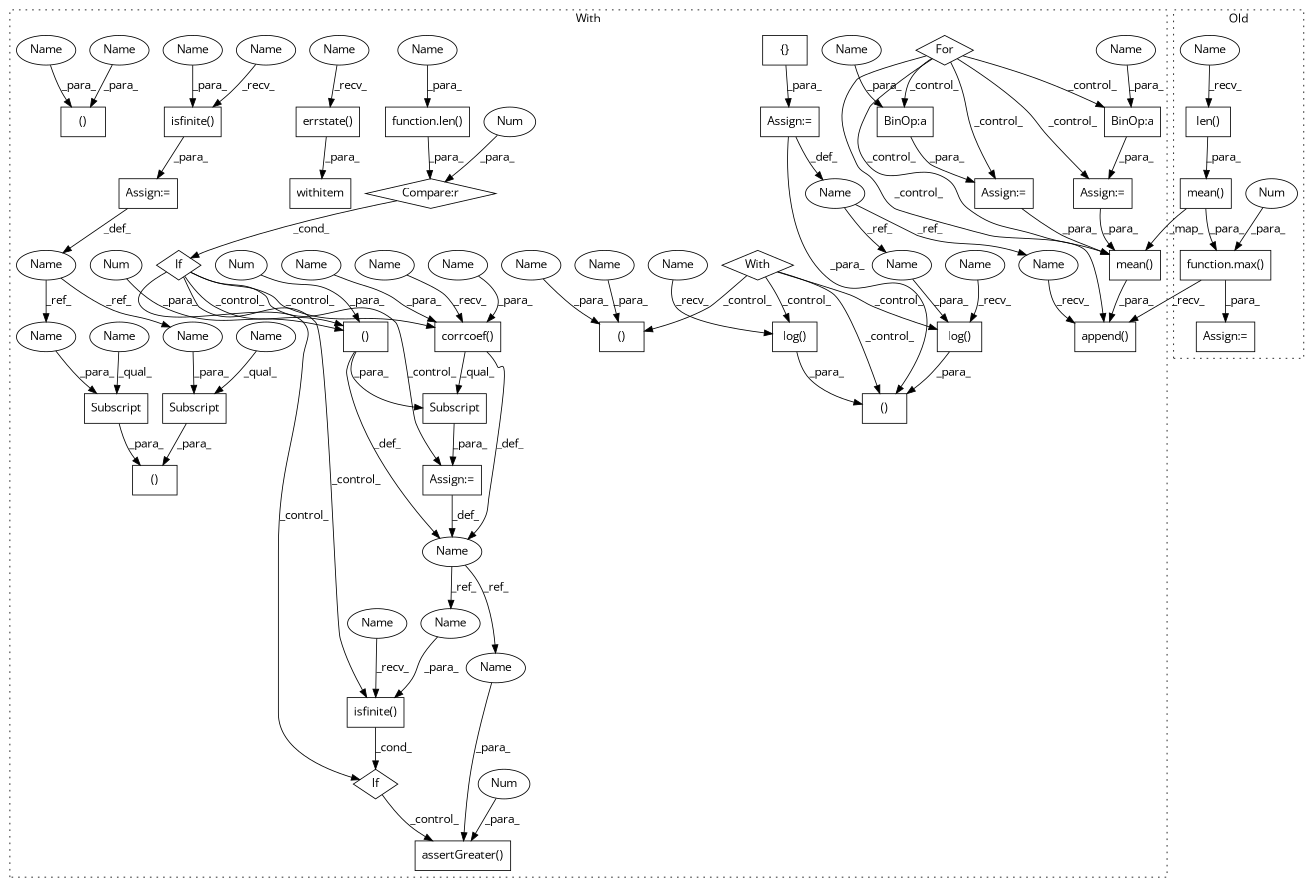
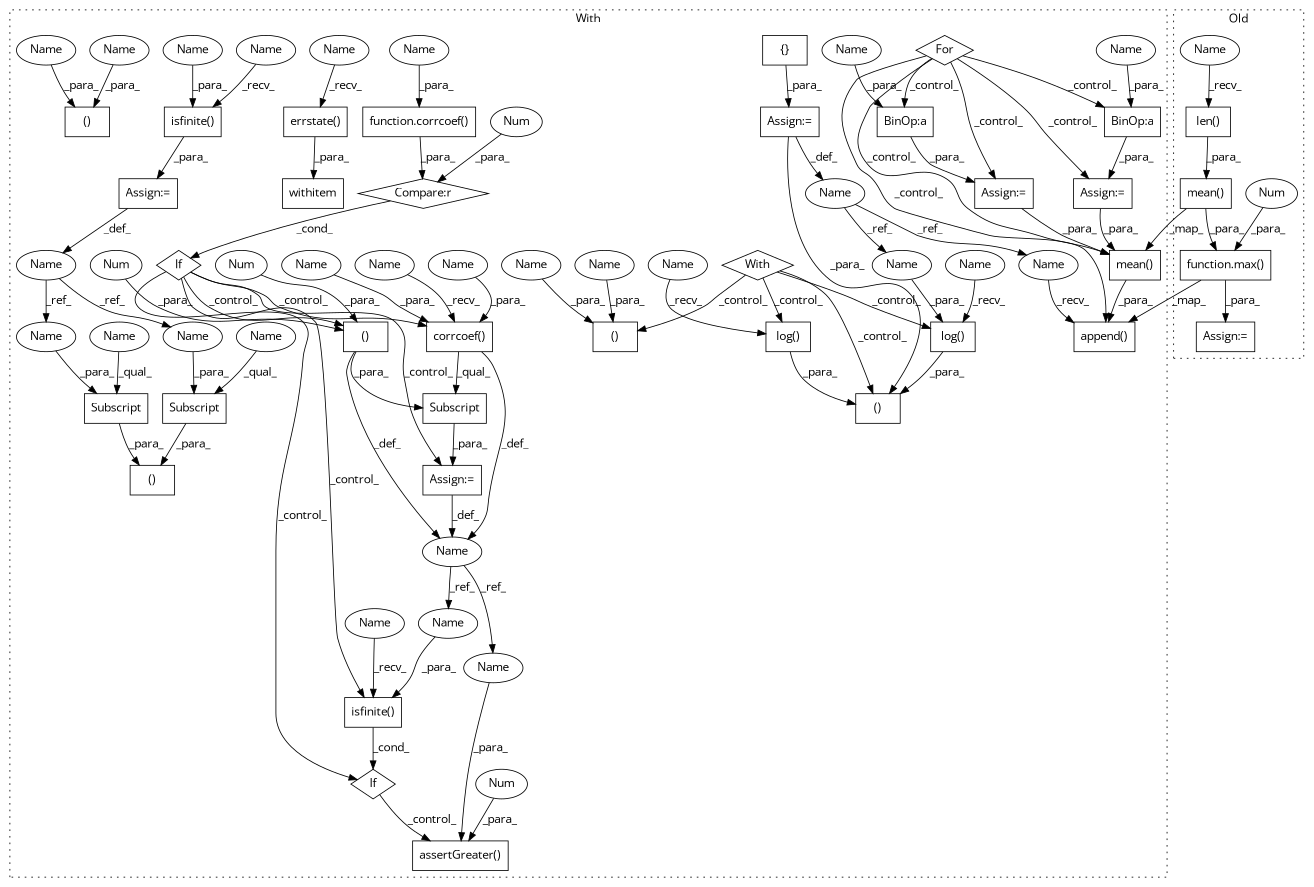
node "function.len()": label "function.len()" -> "function.corrcoef()"
edge "function.max()" -> "append()": label "_recv_" -> "_map_"
